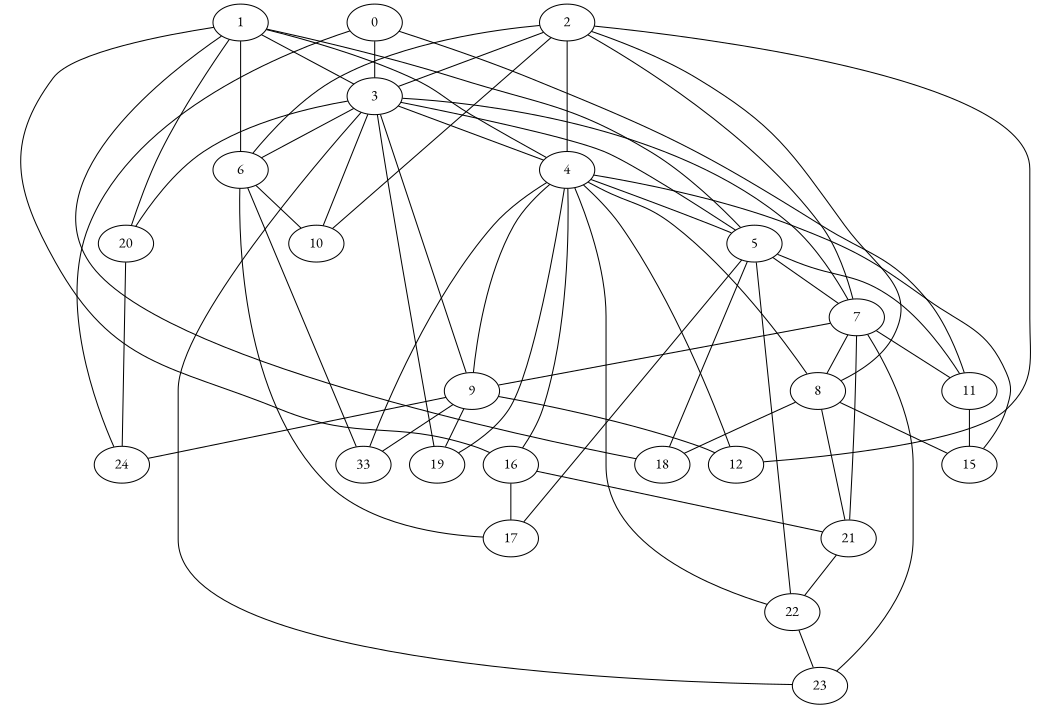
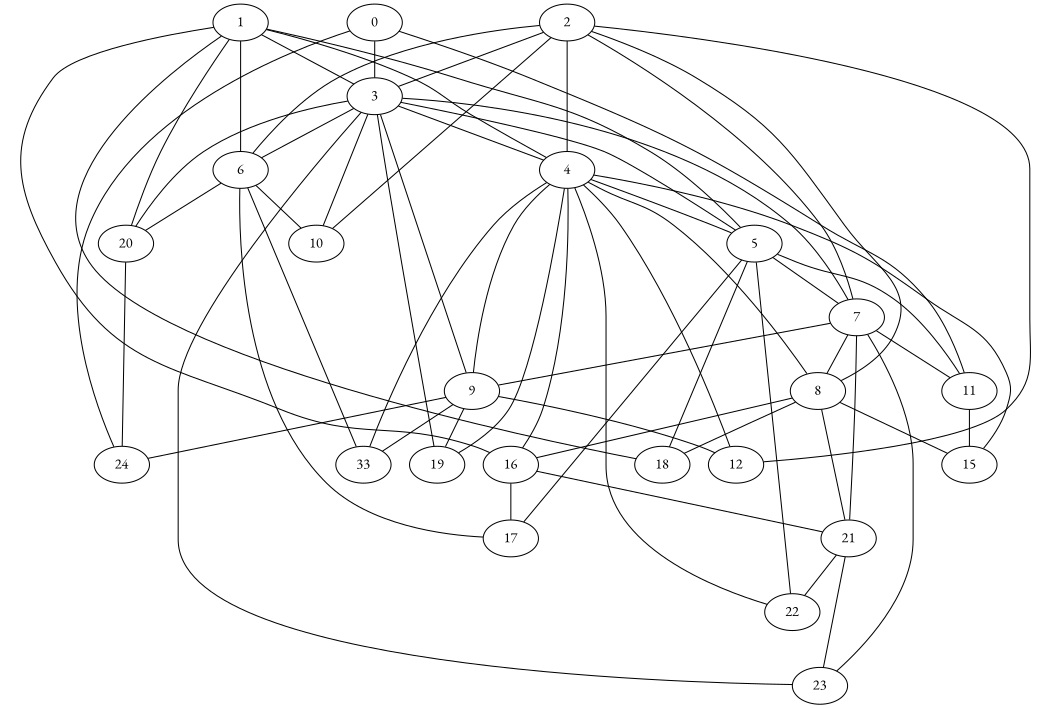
edge "6" -- "20": added
edge "8" -- "16": added
edge "22" -- "23": now "21" -- "23"
